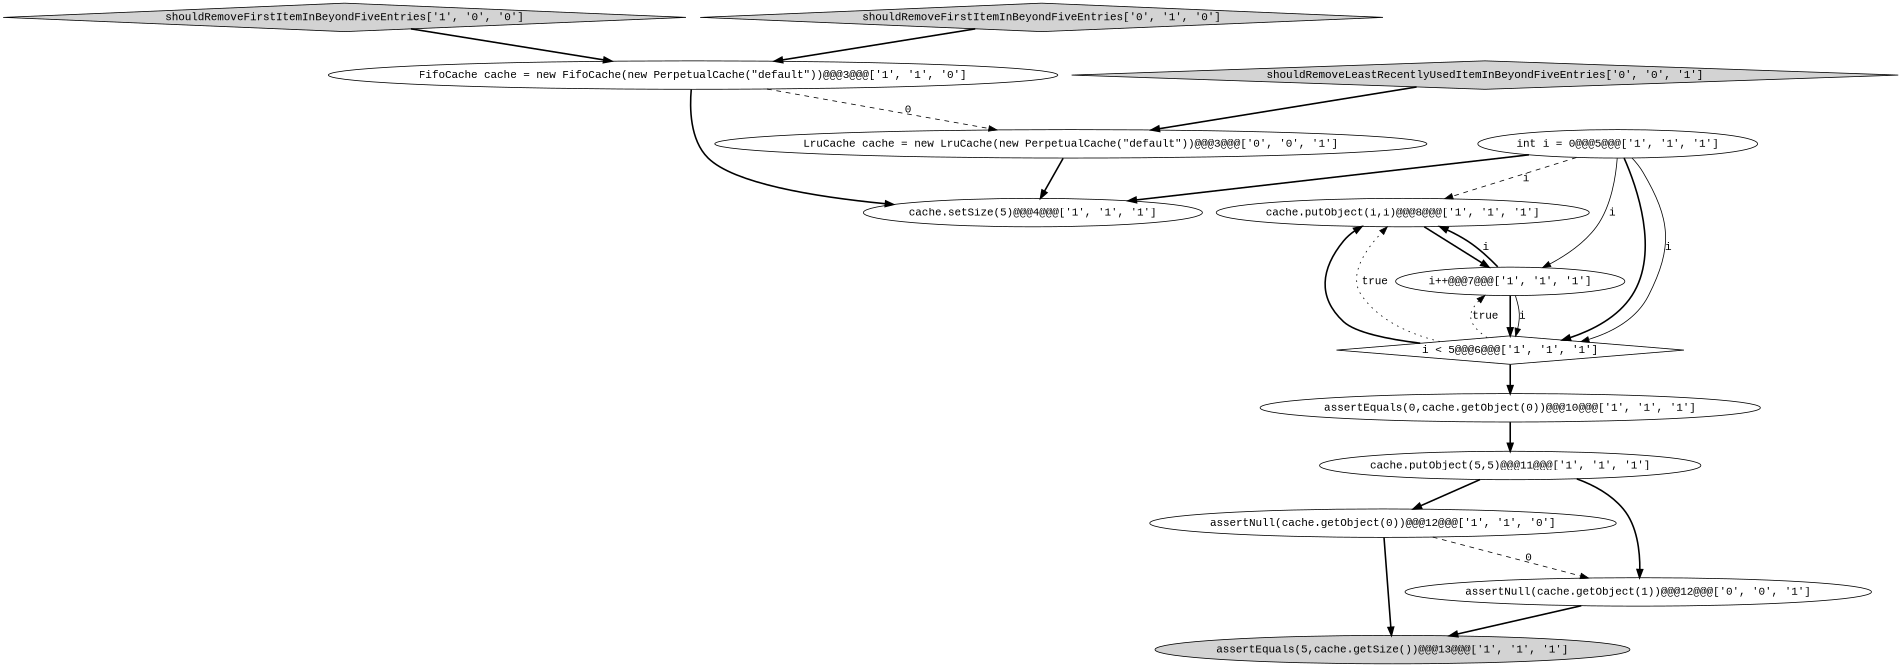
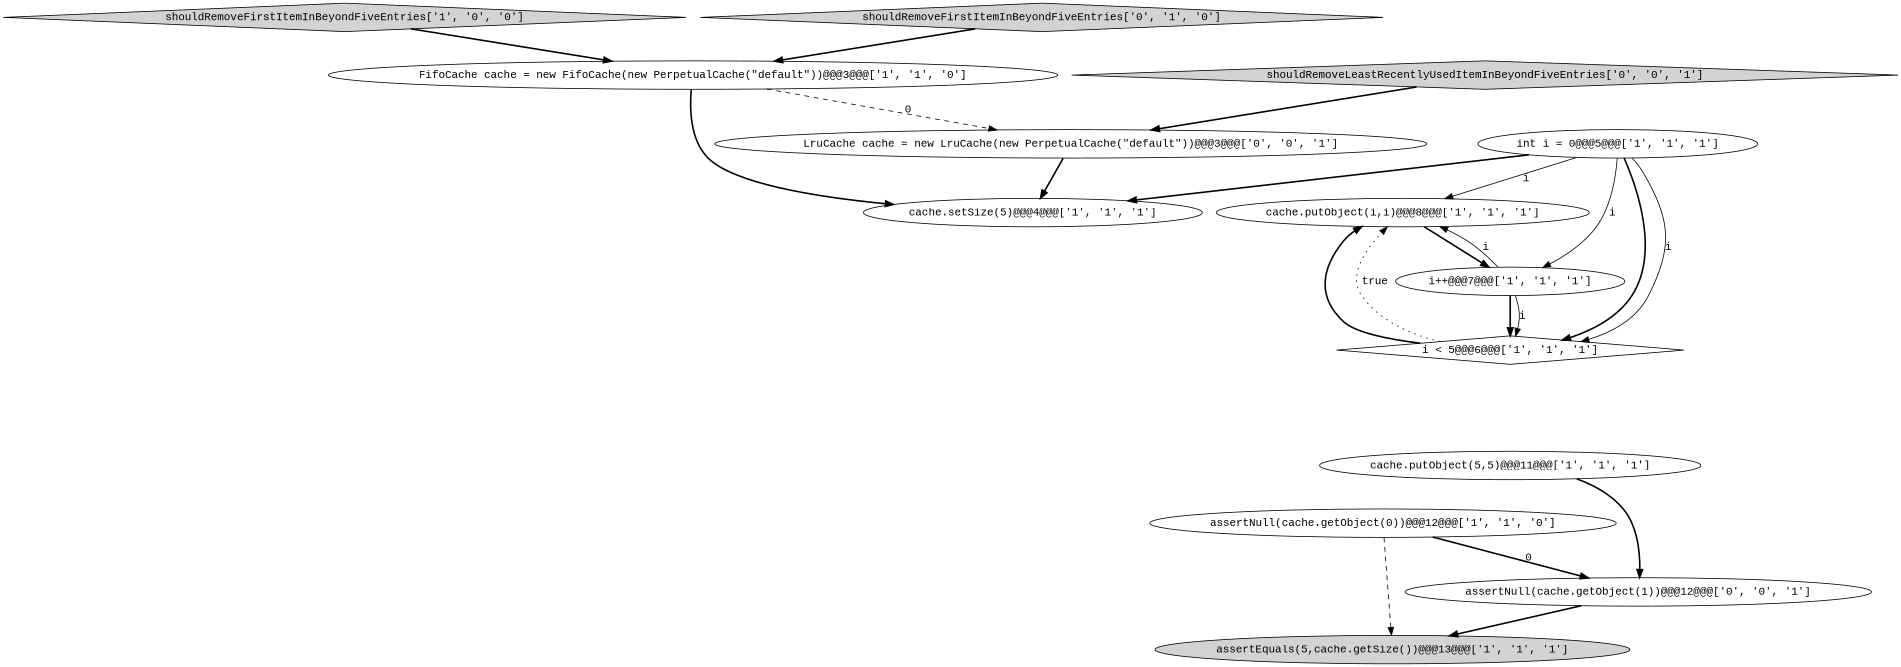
edge "int i = 0@@@5@@@['1', '1', '1']" -> "cache.putObject(i,i)@@@8@@@['1', '1', '1']": style dashed -> solid
edge "i++@@@7@@@['1', '1', '1']" -> "cache.putObject(i,i)@@@8@@@['1', '1', '1']": style bold -> solid
edge "i < 5@@@6@@@['1', '1', '1']" -> "i++@@@7@@@['1', '1', '1']": removed, label "true"
node "assertEquals(0,cache.getObject(0))@@@10@@@['1', '1', '1']": removed
edge "cache.putObject(5,5)@@@11@@@['1', '1', '1']" -> "assertNull(cache.getObject(0))@@@12@@@['1', '1', '0']": removed
edge "assertNull(cache.getObject(0))@@@12@@@['1', '1', '0']" -> "assertNull(cache.getObject(1))@@@12@@@['0', '0', '1']": style dashed -> bold
edge "assertNull(cache.getObject(0))@@@12@@@['1', '1', '0']" -> "assertEquals(5,cache.getSize())@@@13@@@['1', '1', '1']": style bold -> dashed
